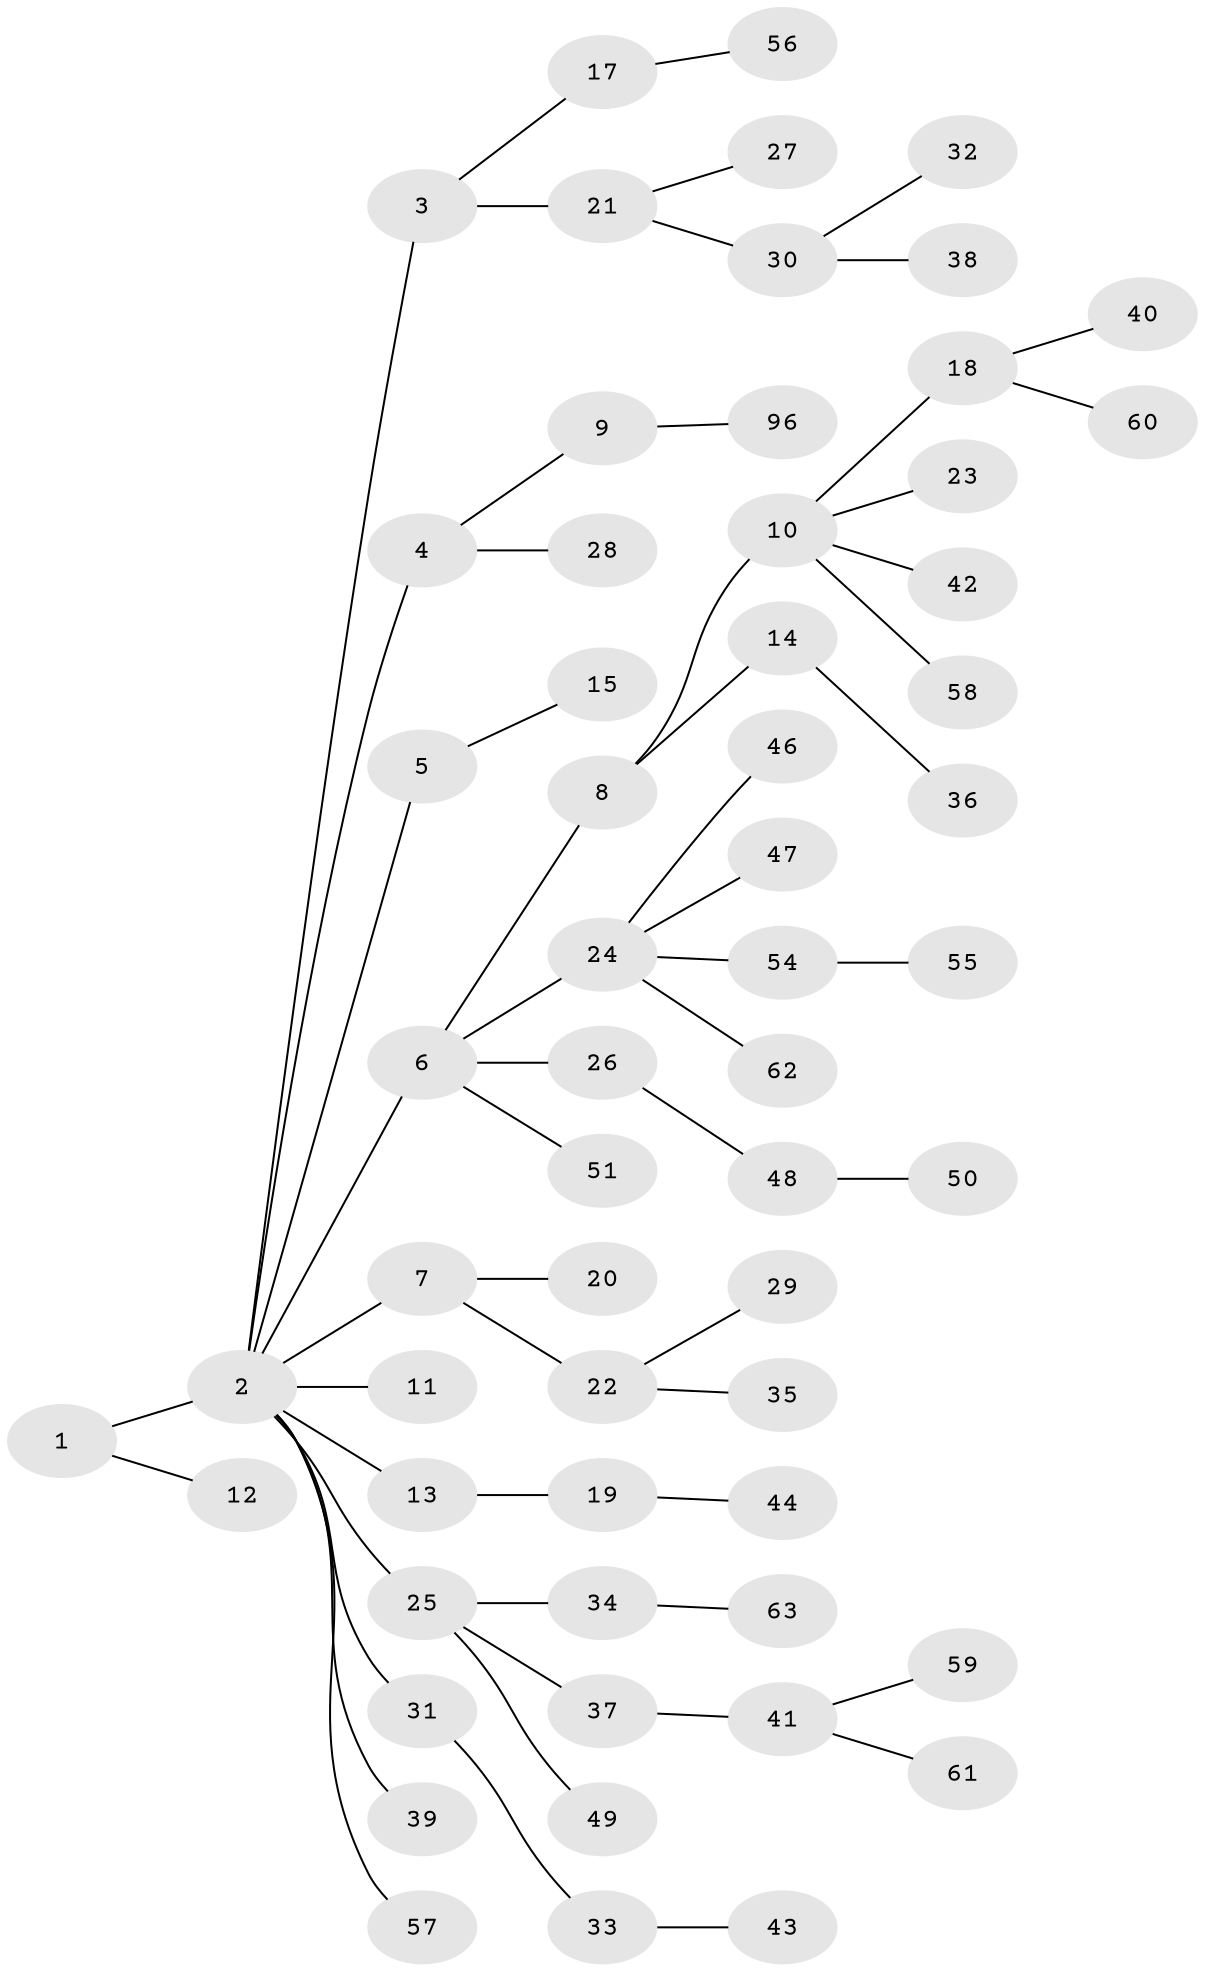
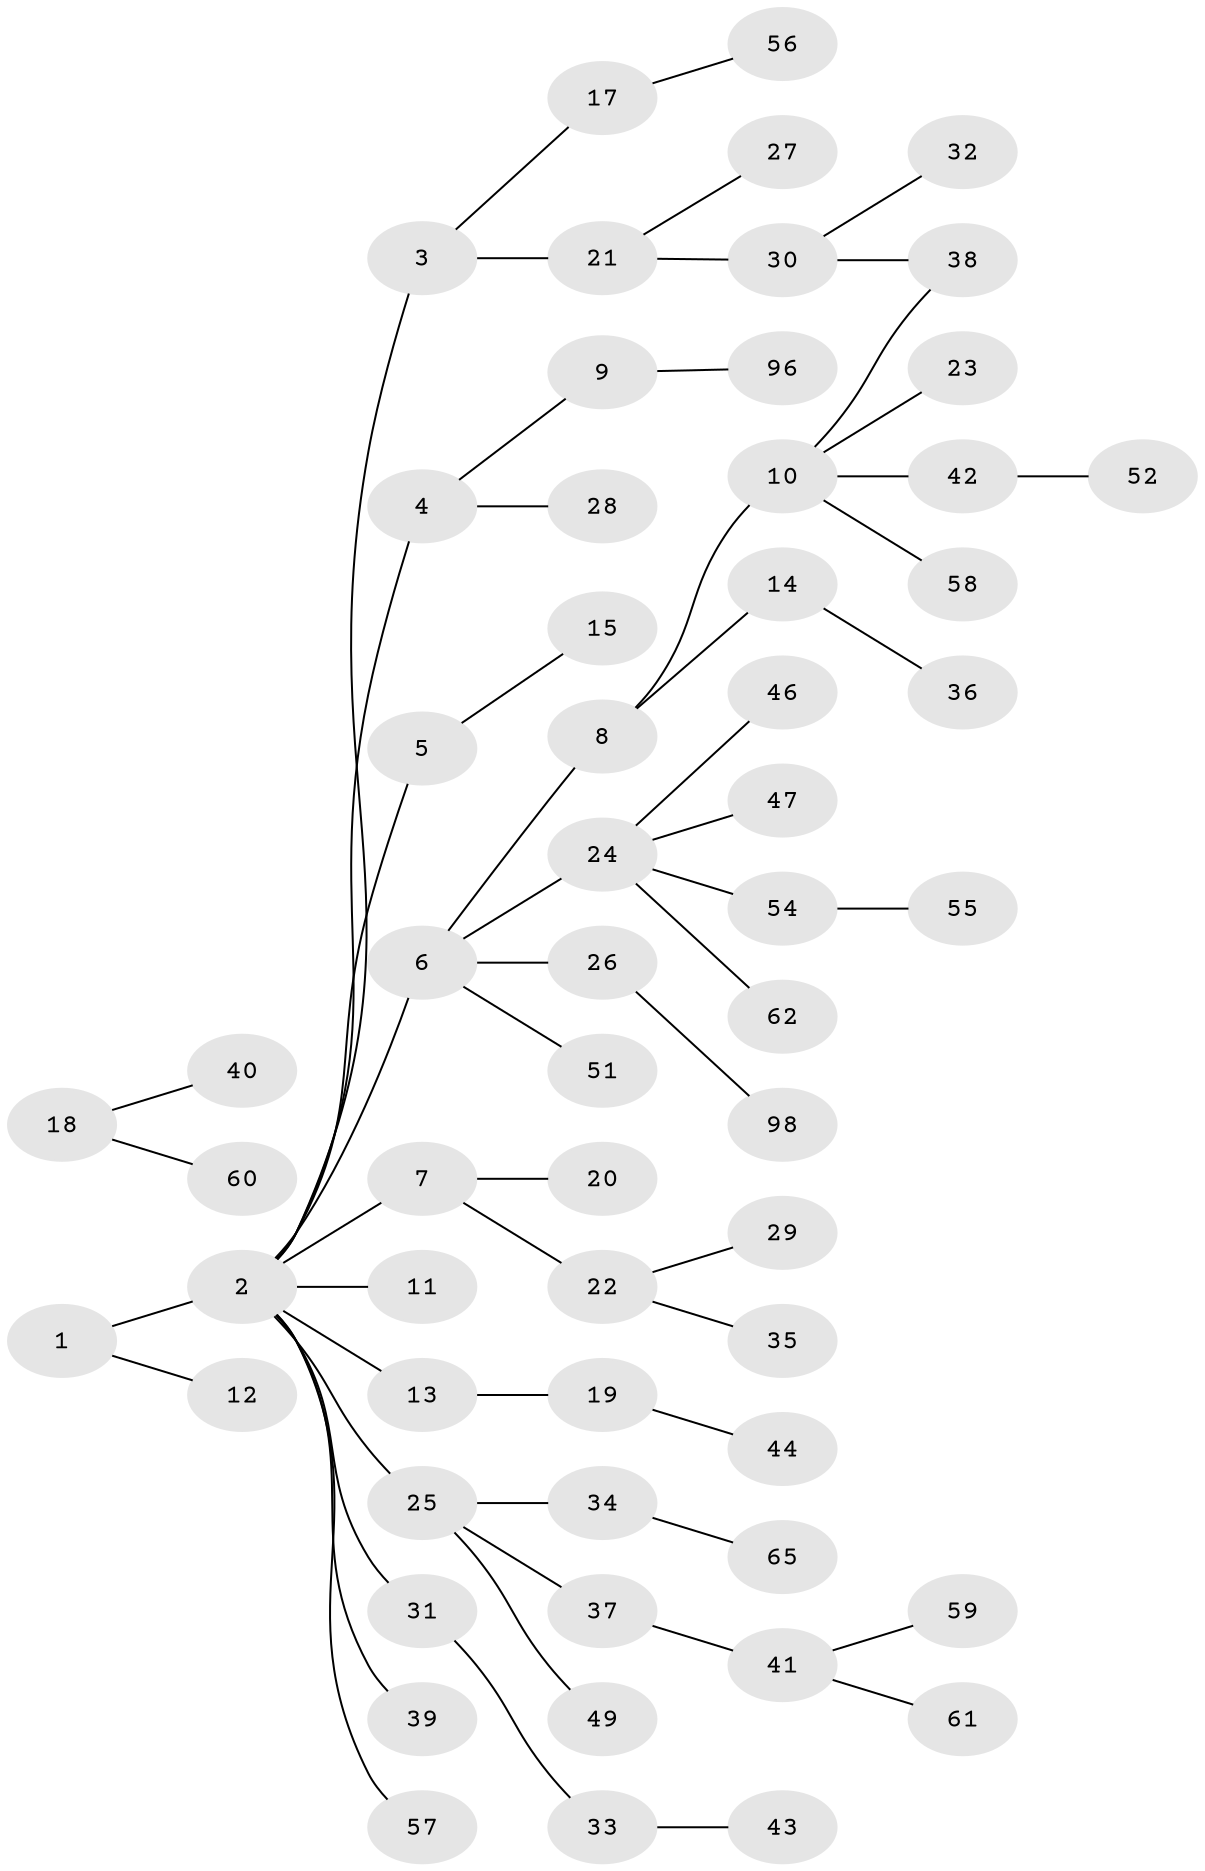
edge "18" -- "10": now "38" -- "10"
node "52": added
node "48": label "48" -> "98"
node "50": removed
node "63": label "63" -> "65"
